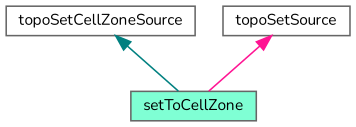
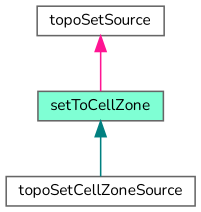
edge "setToCellZone" -> "topoSetCellZoneSource": reversed
